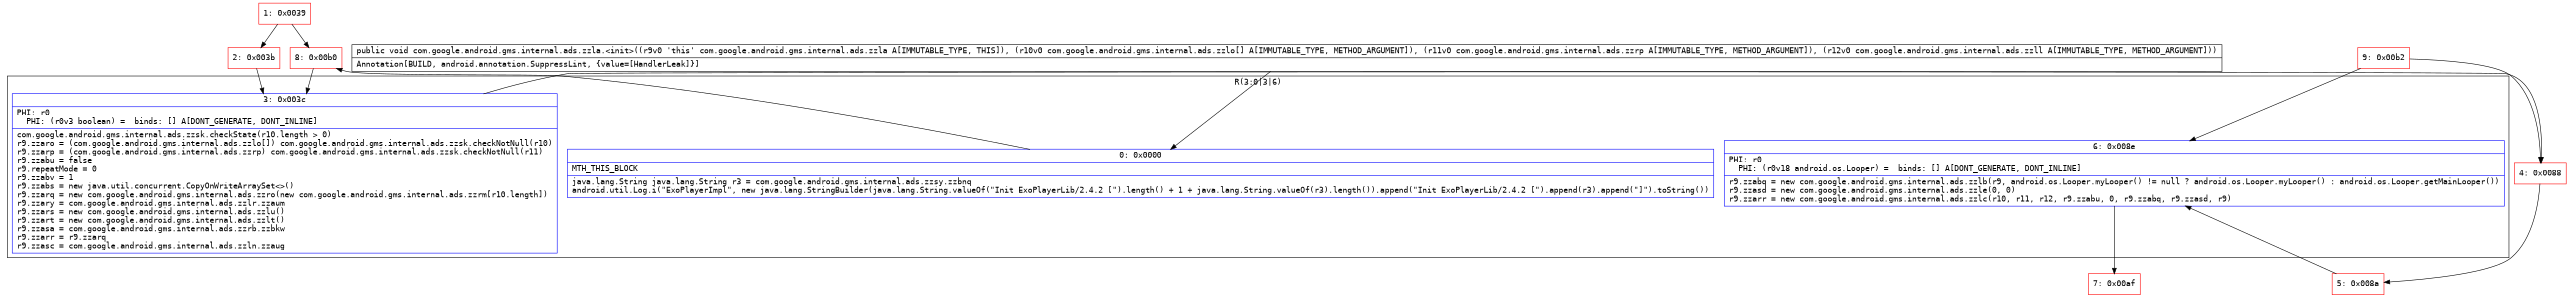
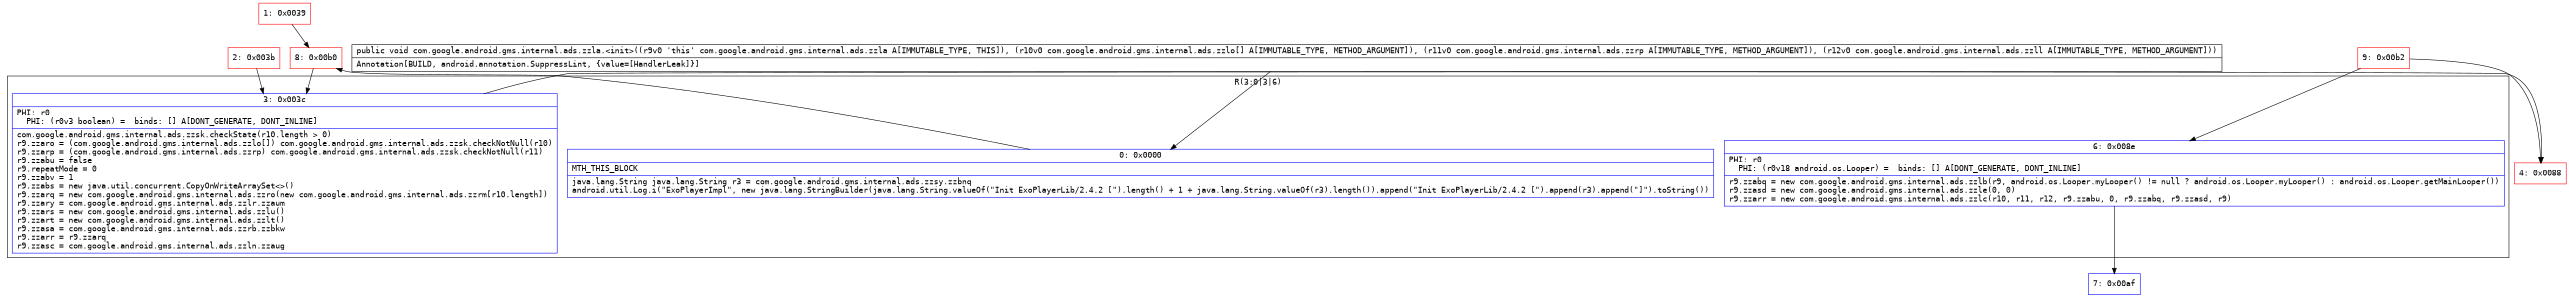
edge "1: 0x0039" -> "2: 0x003b": removed
node "7: 0x00af": color red -> blue
node "5: 0x008a": removed
